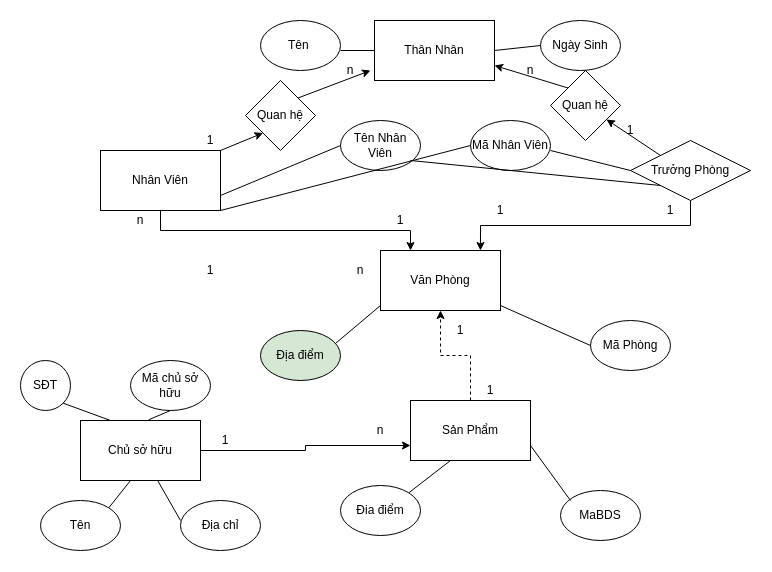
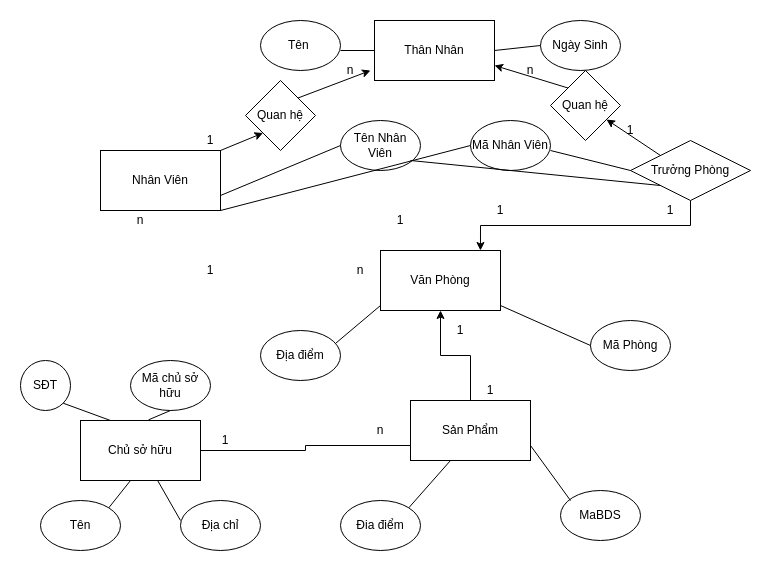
edge "Nhân Viên" -> "Văn Phòng": removed
node "Địa điểm": fillcolor #d5e8d4 -> #ffffff
edge "Sản Phẩm" -> "Văn Phòng": style dashed -> solid
edge "Chủ sở hữu" -> "Sản Phẩm": arrowhead classic -> none
node "Đia điểm": moved (381, 511) -> (381, 526)
